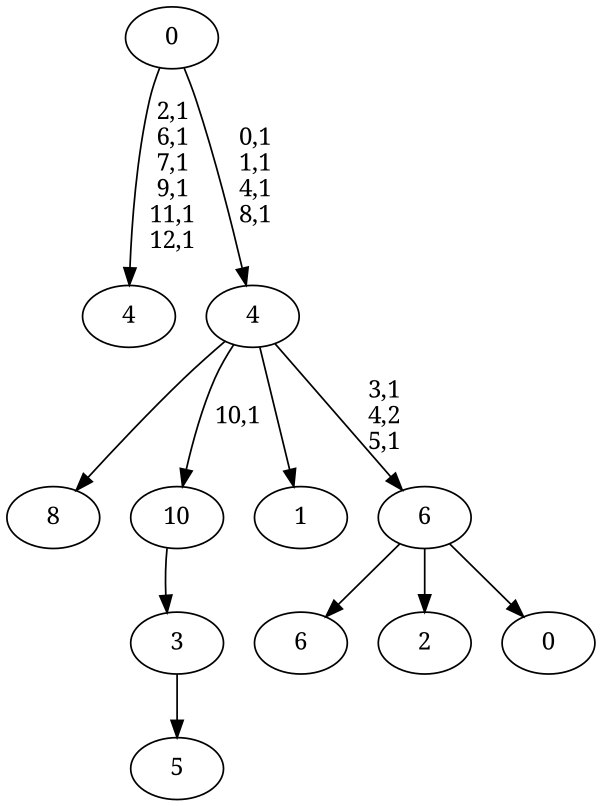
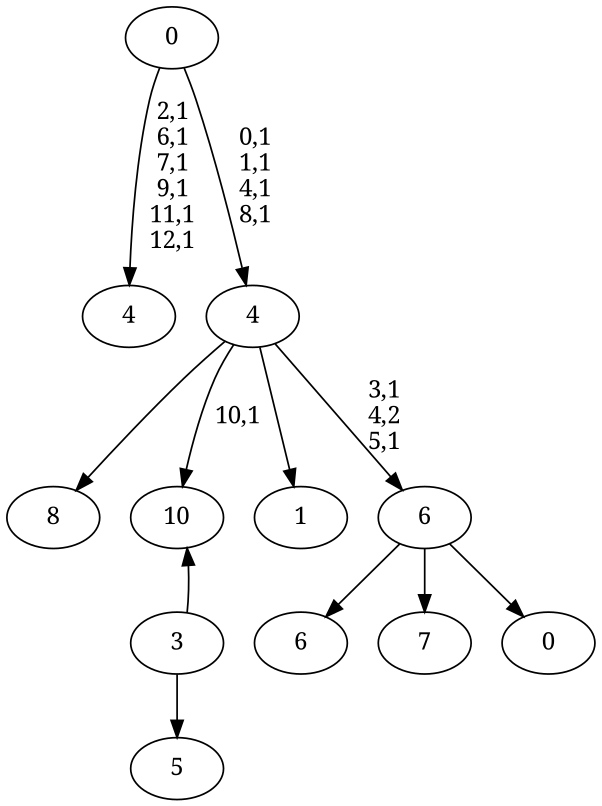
edge "10" -> "3": reversed
node "2": label "2" -> "7"
